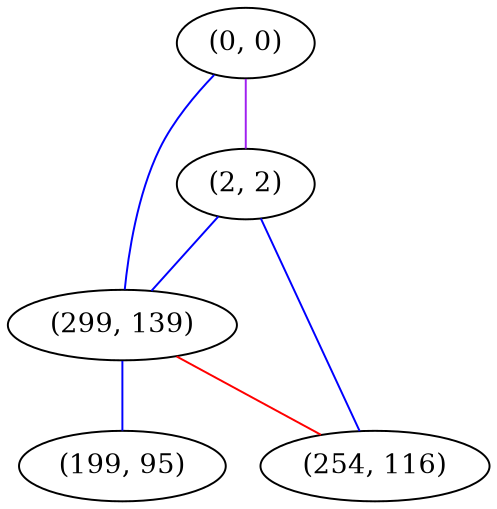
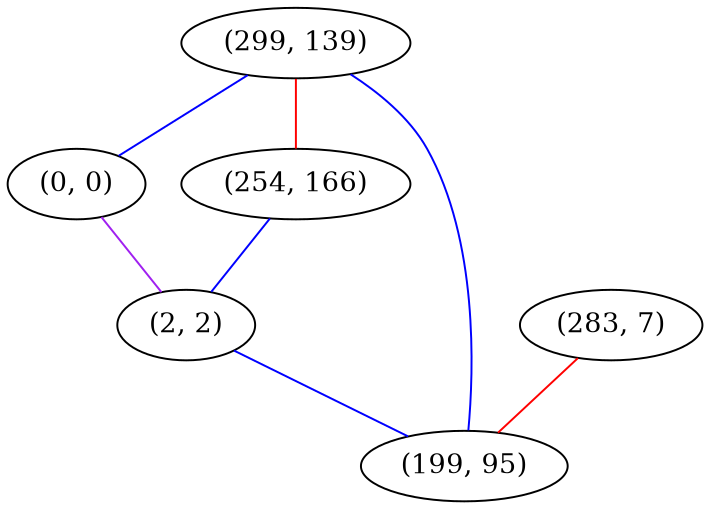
edge "(2, 2)" -- "(299, 139)": now "(2, 2)" -- "(199, 95)"
node "(283, 7)": added
node "(254, 116)": label "(254, 116)" -> "(254, 166)"
